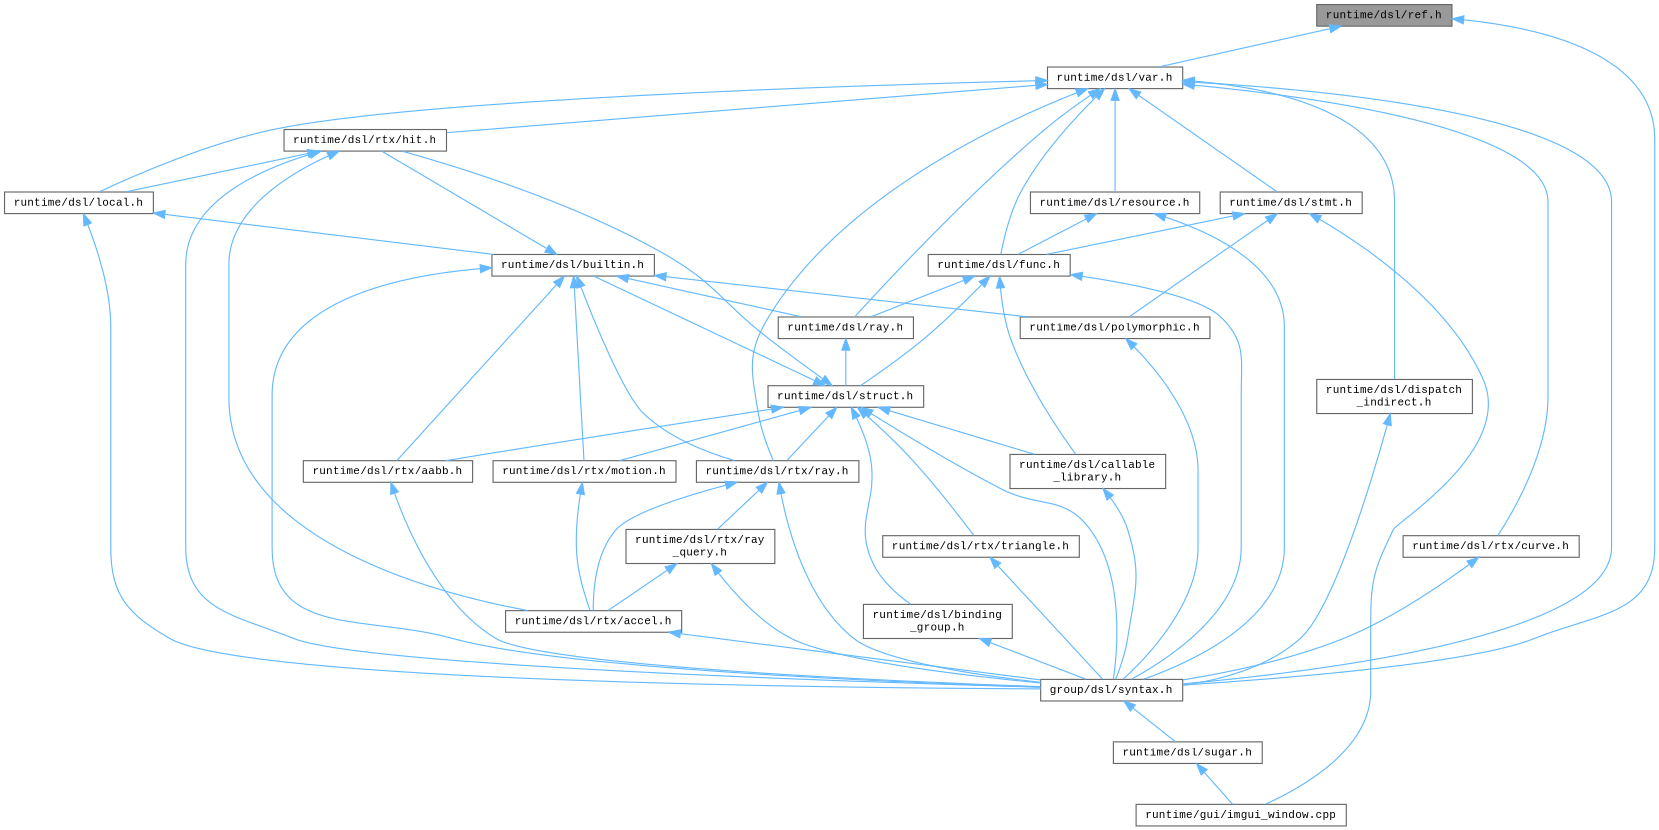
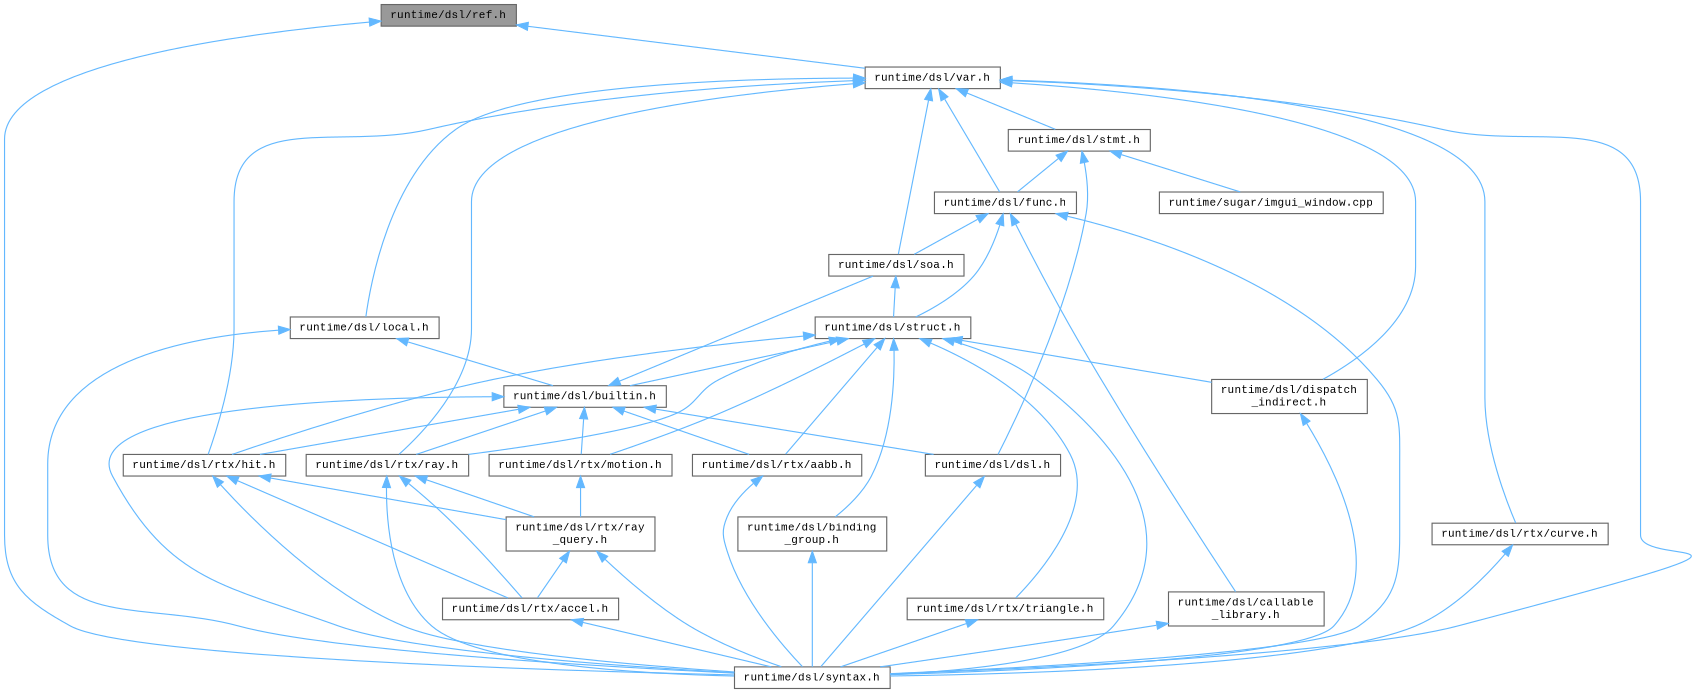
edge "runtime/dsl/local.h" -> "runtime/dsl/rtx/hit.h": now "runtime/dsl/rtx/ray _query.h" -> "runtime/dsl/rtx/hit.h"
node "runtime/dsl/resource.h": removed
node "runtime/dsl/ray.h": label "runtime/dsl/ray.h" -> "runtime/dsl/soa.h"
node "runtime/dsl/polymorphic.h": label "runtime/dsl/polymorphic.h" -> "runtime/dsl/dsl.h"
edge "runtime/dsl/callable _library.h" -> "runtime/dsl/struct.h": now "runtime/dsl/dispatch _indirect.h" -> "runtime/dsl/struct.h"
edge "runtime/dsl/rtx/accel.h" -> "runtime/dsl/rtx/motion.h": now "runtime/dsl/rtx/ray _query.h" -> "runtime/dsl/rtx/motion.h"
node "group/dsl/syntax.h": label "group/dsl/syntax.h" -> "runtime/dsl/syntax.h"
node "runtime/dsl/sugar.h": removed
node "runtime/gui/imgui_window.cpp": label "runtime/gui/imgui_window.cpp" -> "runtime/sugar/imgui_window.cpp"
